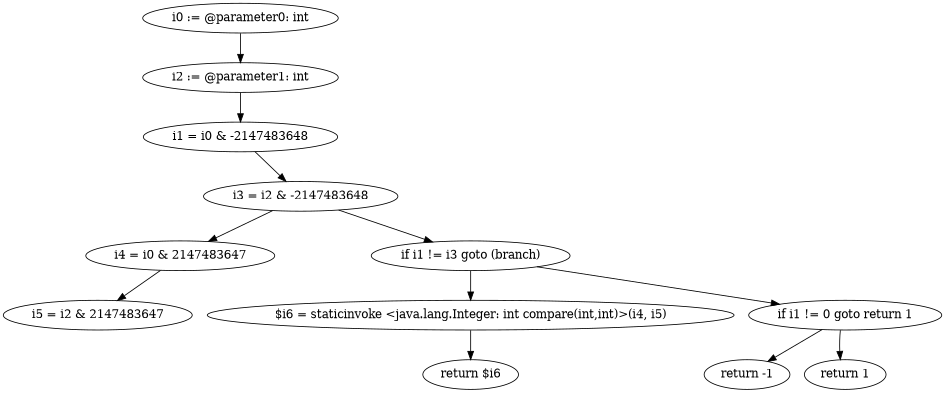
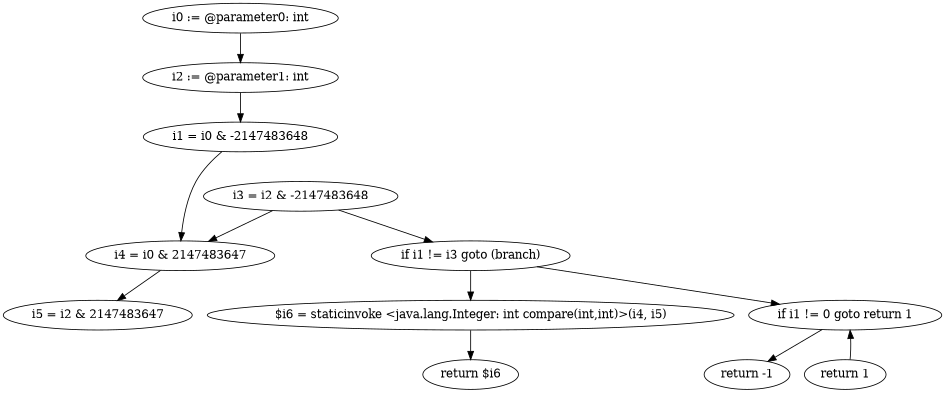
edge "i1 = i0 & -2147483648" -> "i3 = i2 & -2147483648": now "i1 = i0 & -2147483648" -> "i4 = i0 & 2147483647"
edge "if i1 != 0 goto return 1" -> "return 1": reversed
